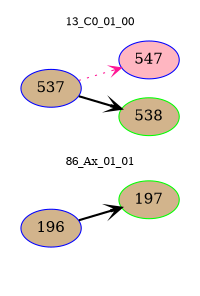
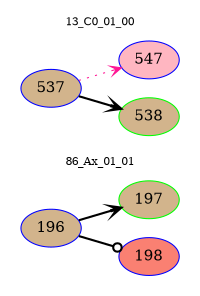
node "198": added
